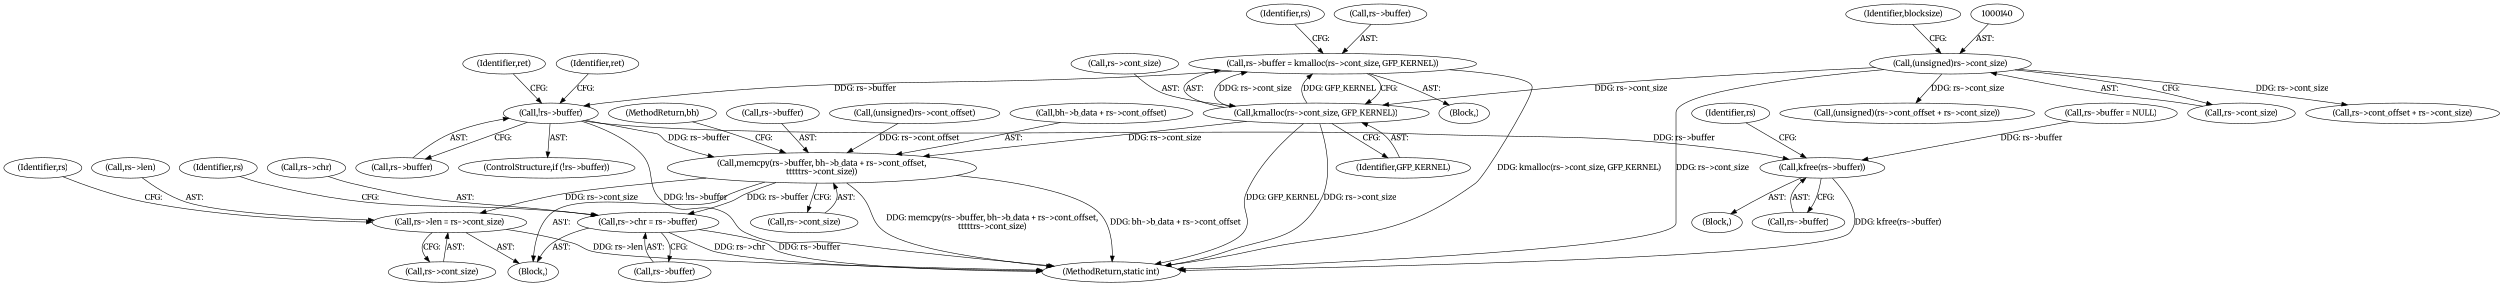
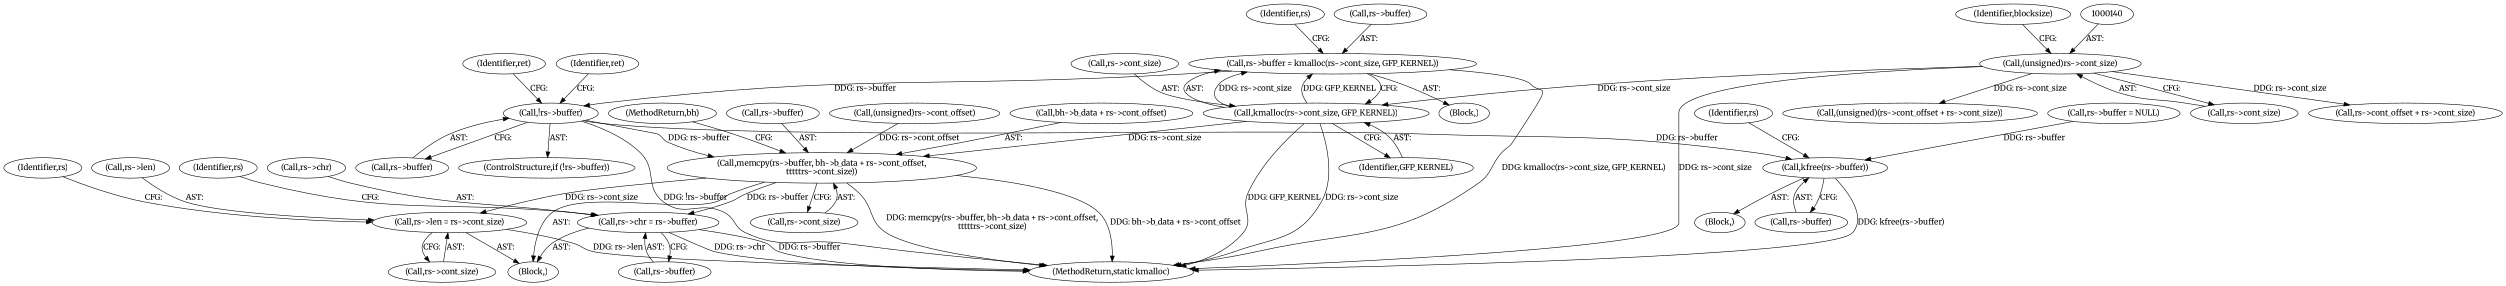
node "(MethodReturn,static int)": label "(MethodReturn,static int)" -> "(MethodReturn,static kmalloc)"
